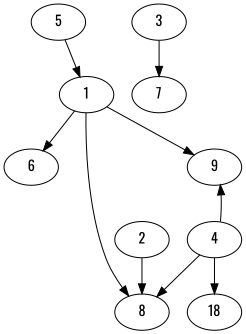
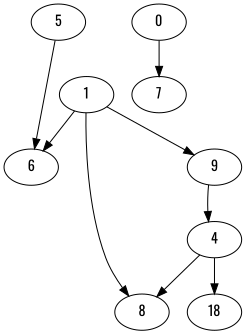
node "3": label "3" -> "0"
edge "5" -> "1": now "5" -> "6"
edge "4" -> "9": reversed
node "2": removed
